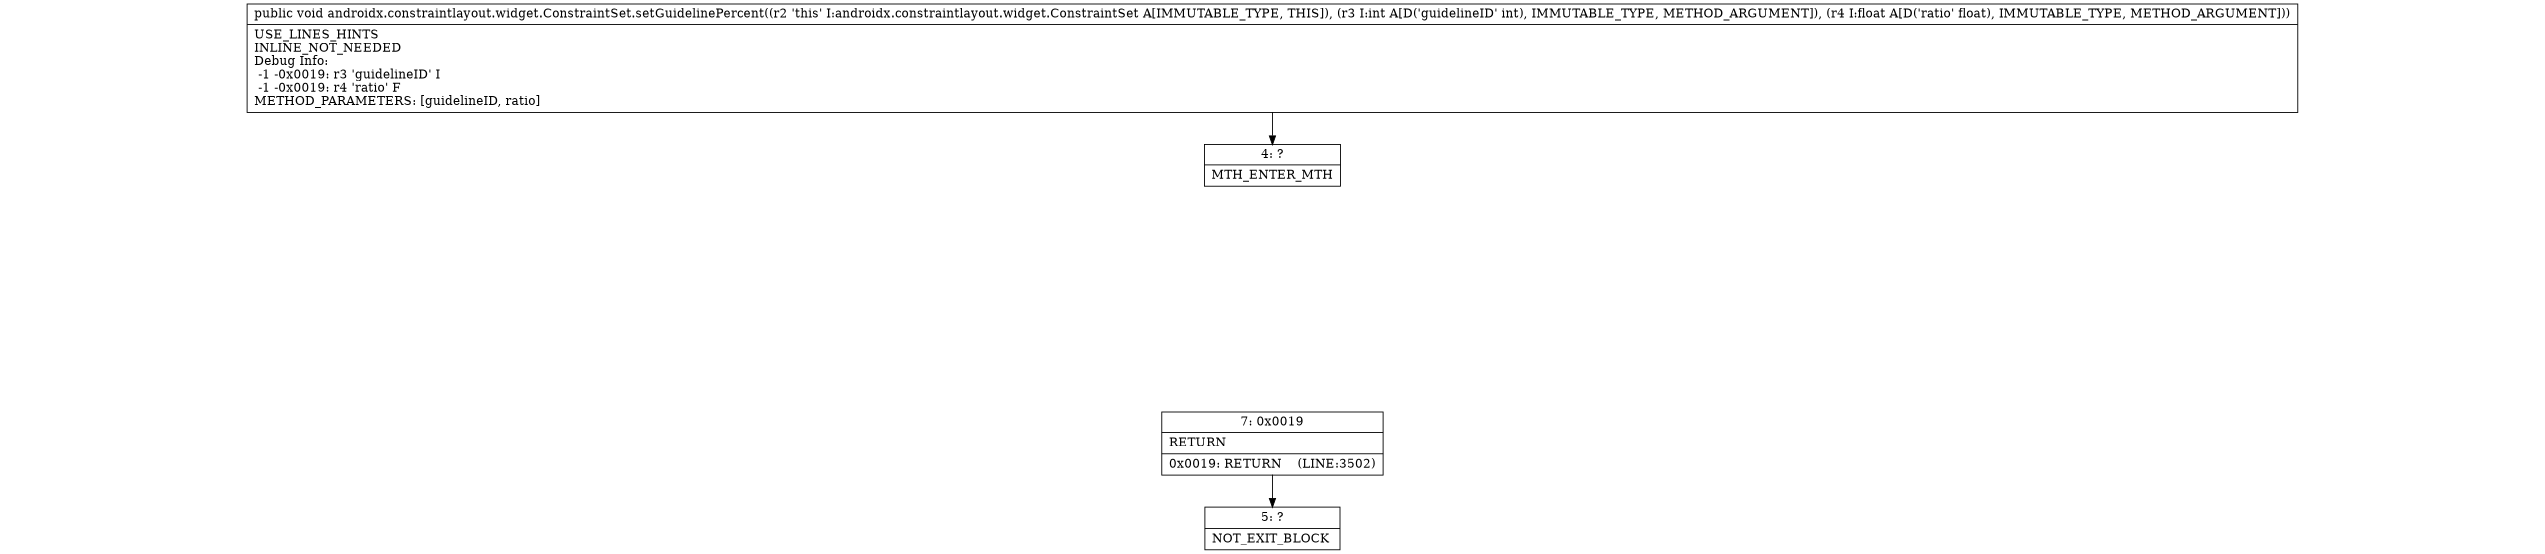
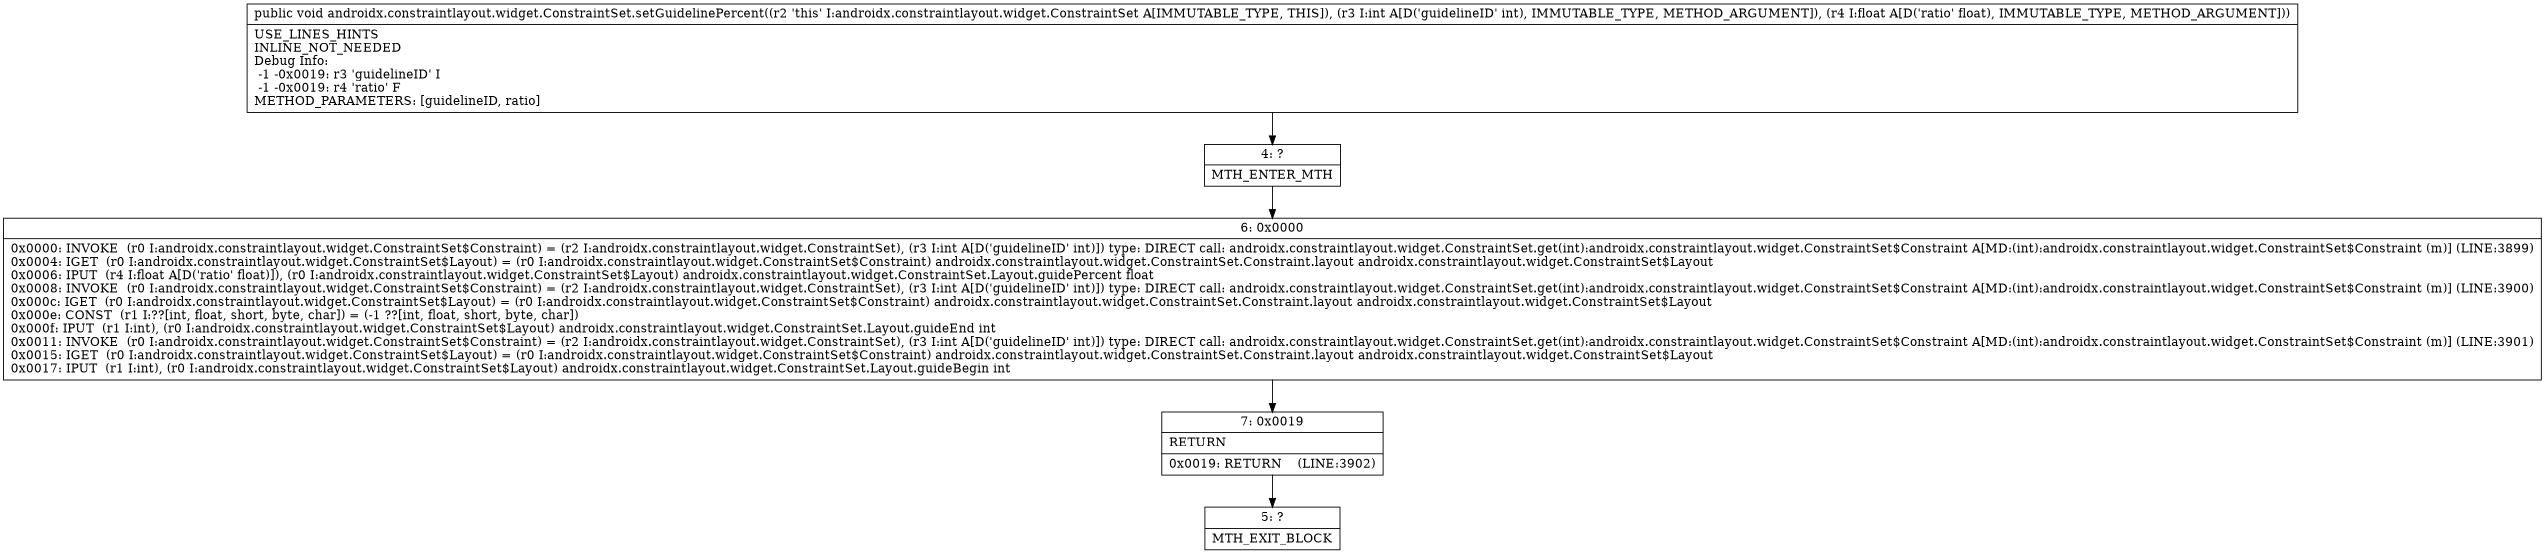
node "6: 0x0000": added
node "7: 0x0019": text "0x0019: RETURN    (LINE:3502)" -> "0x0019: RETURN    (LINE:3902)"
node "5: ?": text "NOT_EXIT_BLOCK" -> "MTH_EXIT_BLOCK"
